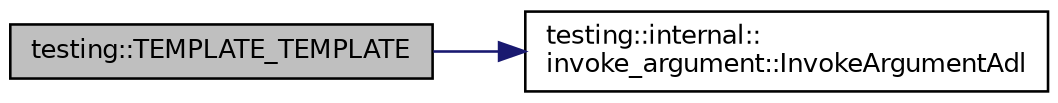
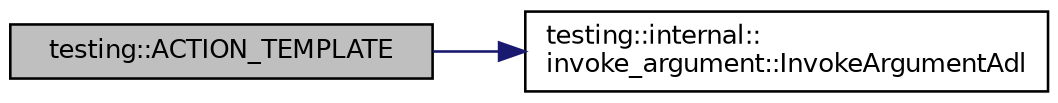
node "testing::TEMPLATE_TEMPLATE": label "testing::TEMPLATE_TEMPLATE" -> "testing::ACTION_TEMPLATE"
